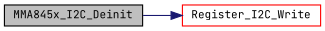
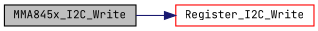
node "MMA845x_I2C_Deinit": label "MMA845x_I2C_Deinit" -> "MMA845x_I2C_Write"
